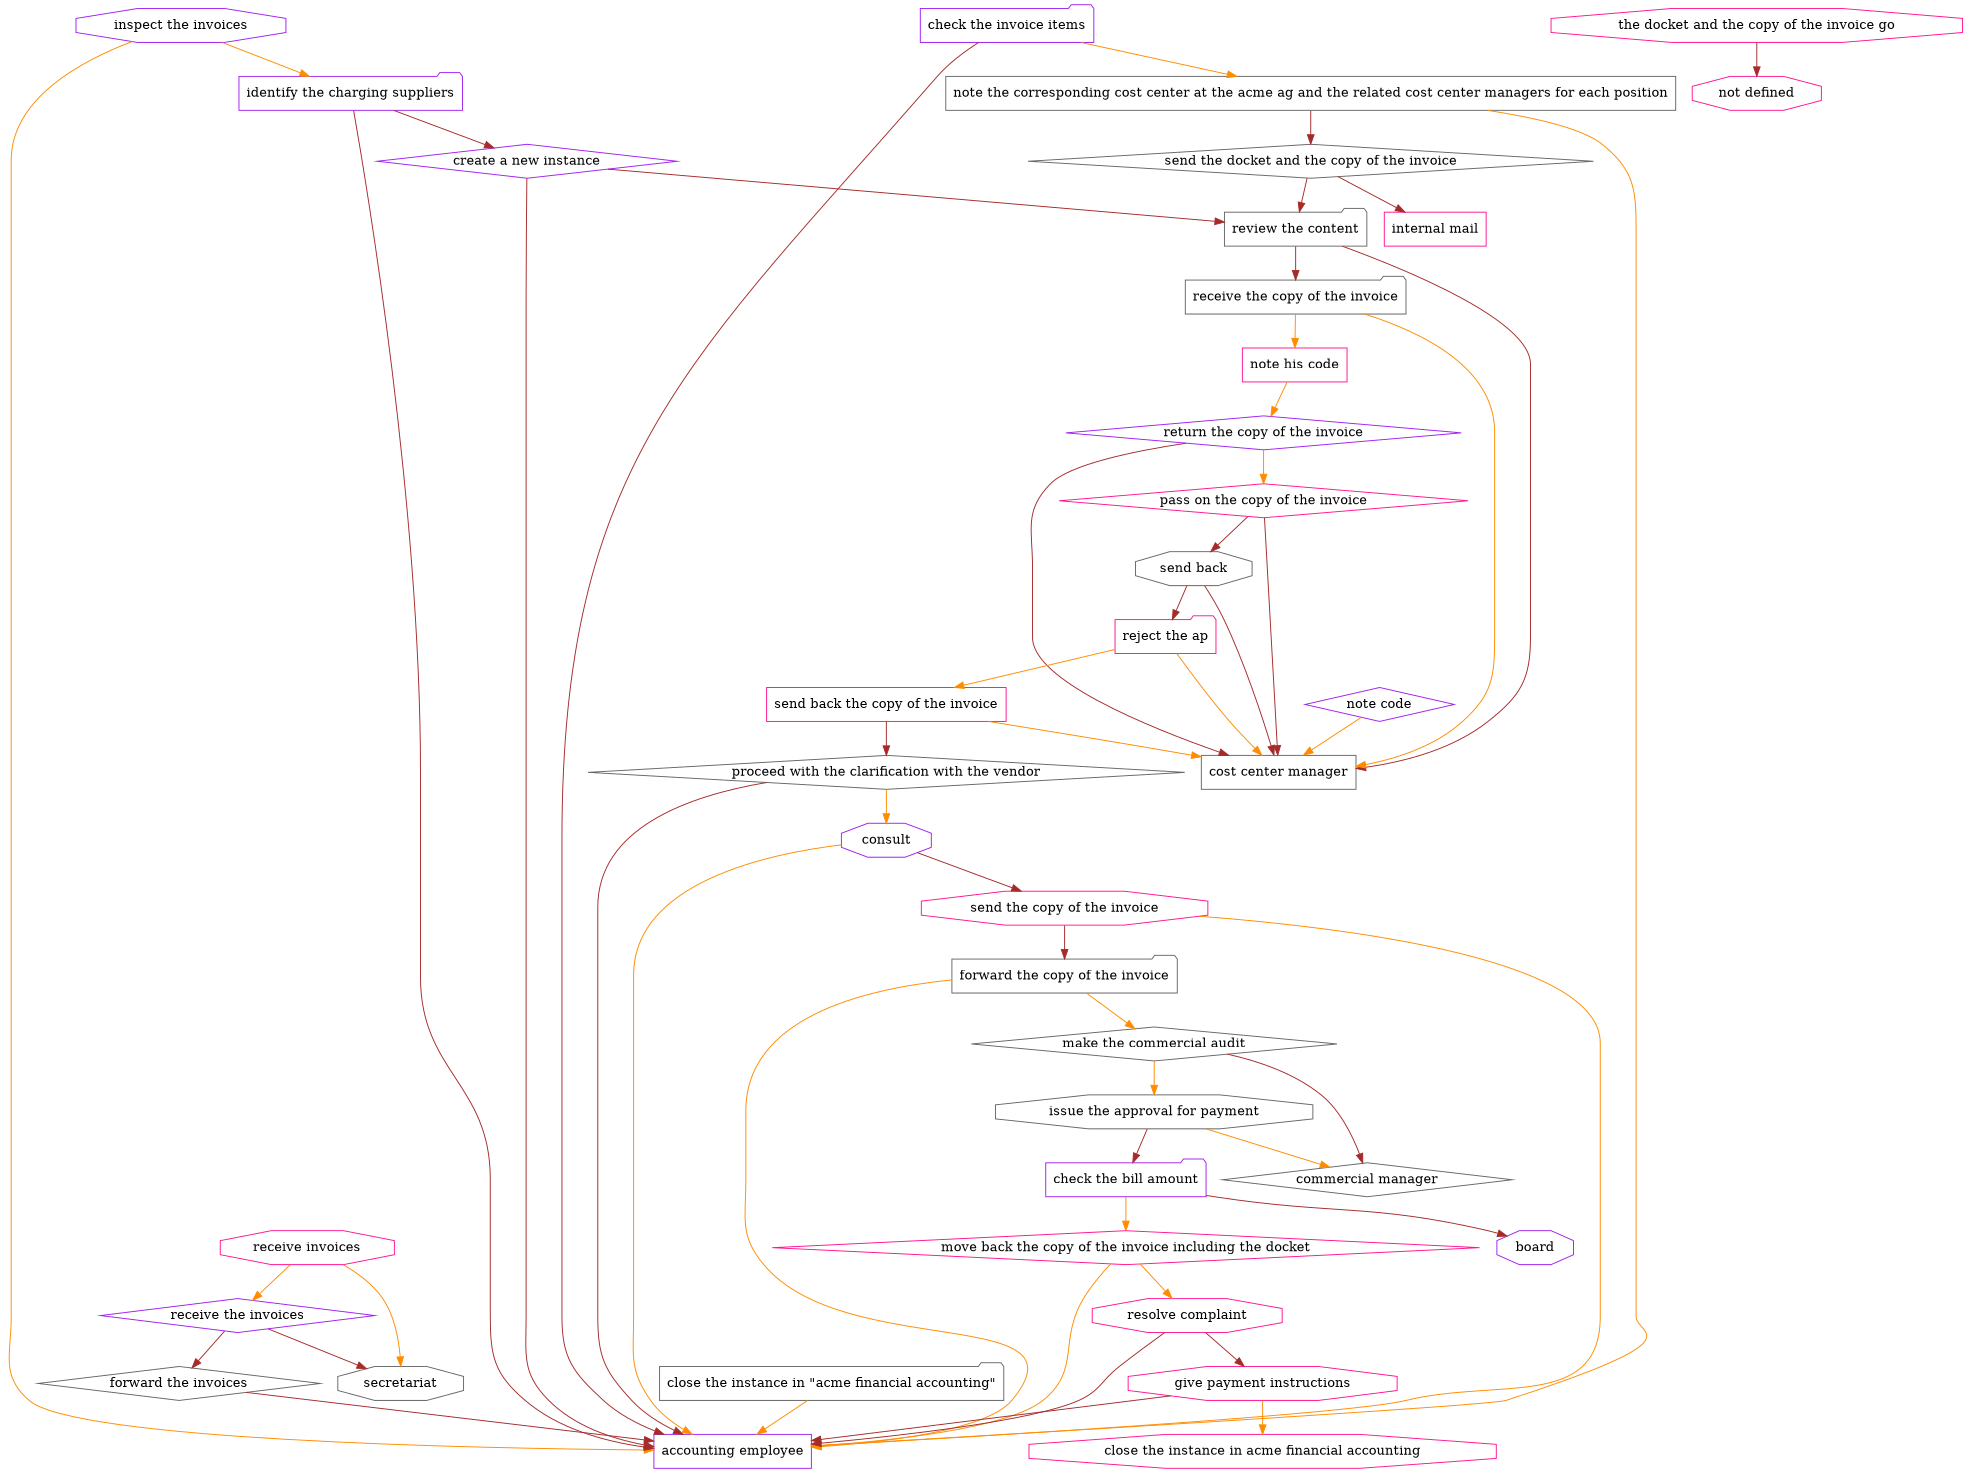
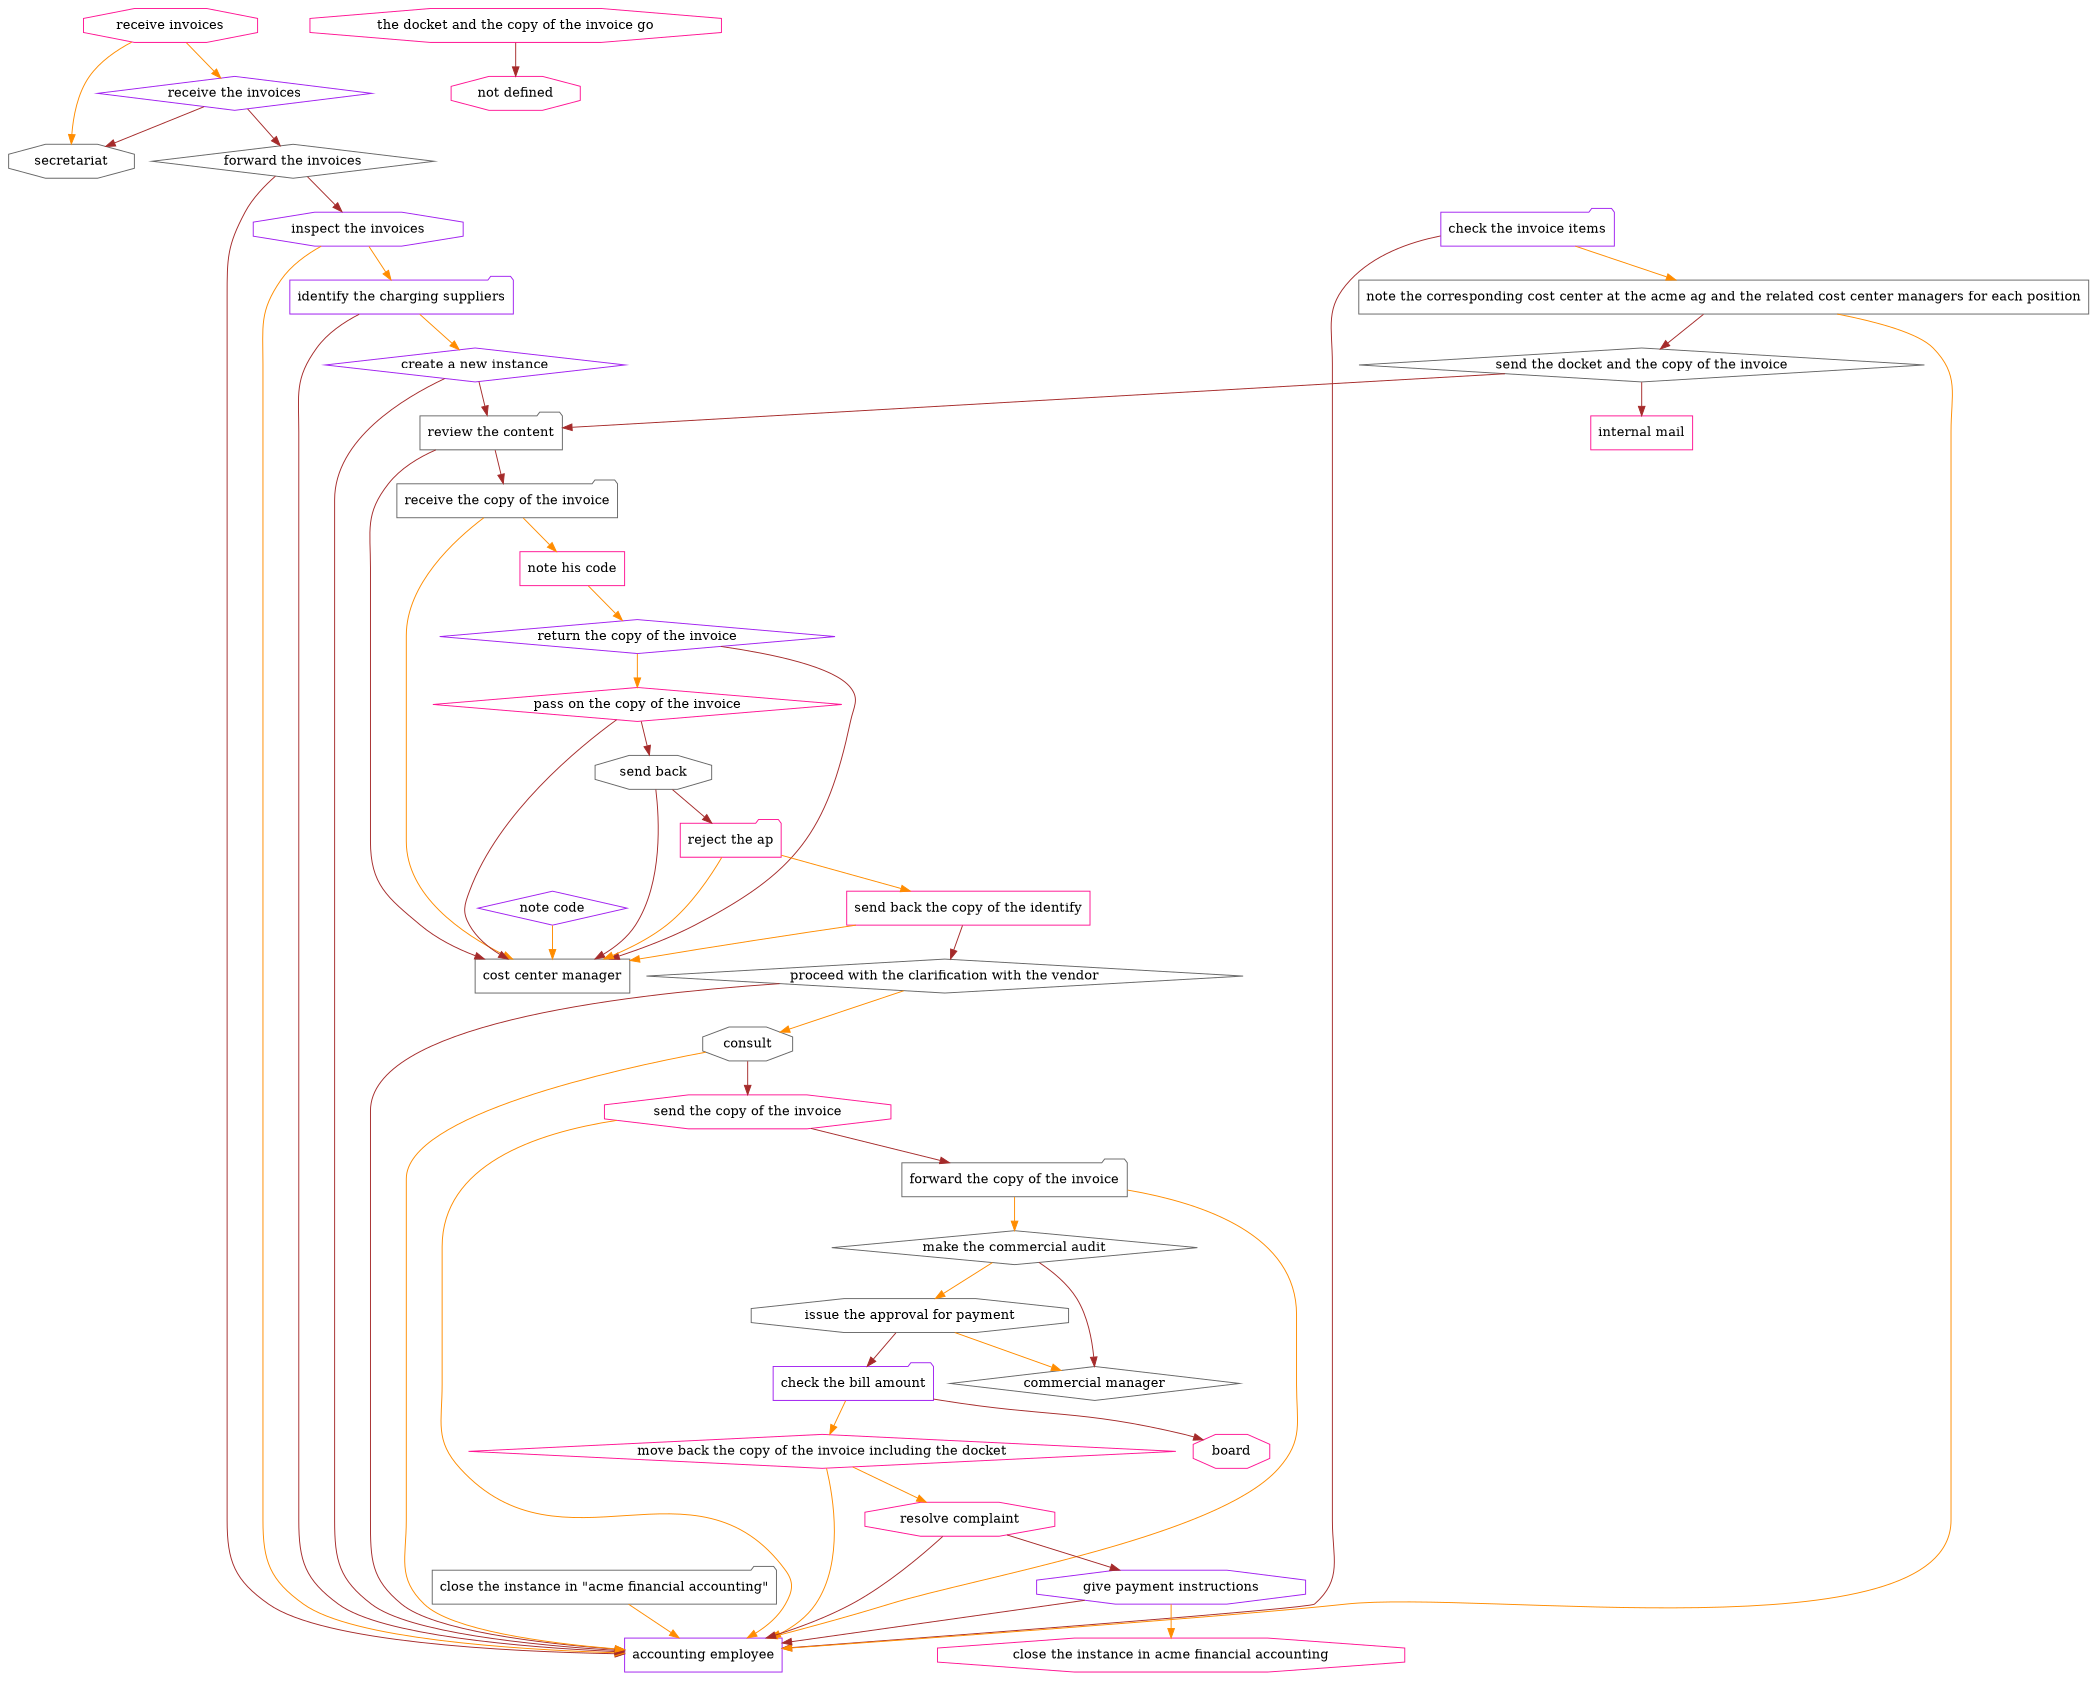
edge "identify the charging suppliers" -> "create a new instance": color brown -> darkorange
edge "forward the invoices" -> "inspect the invoices": added
node "send back the copy of the invoice": label "send back the copy of the invoice" -> "send back the copy of the identify"
node "consult": color purple -> gray40
node "board": color purple -> deeppink
node "give payment instructions": color deeppink -> purple
